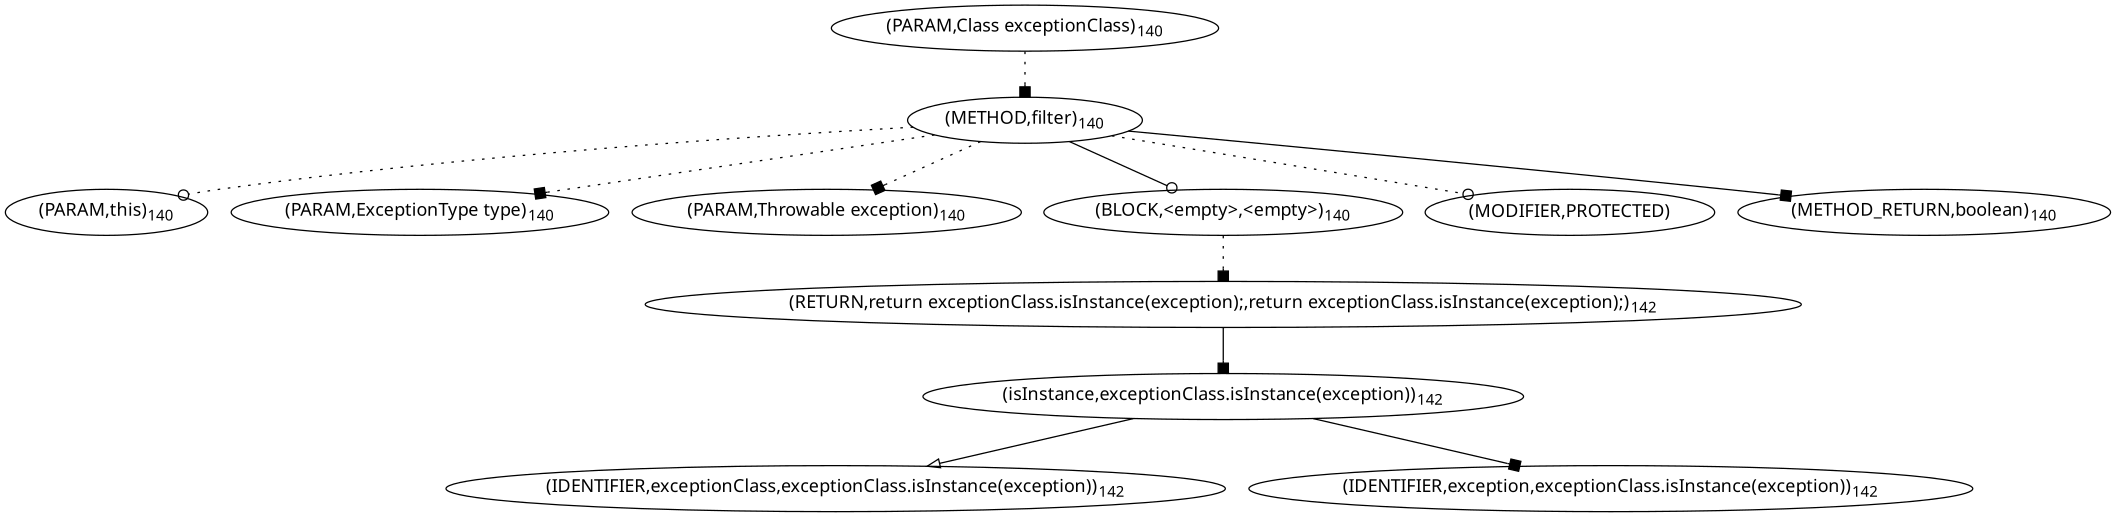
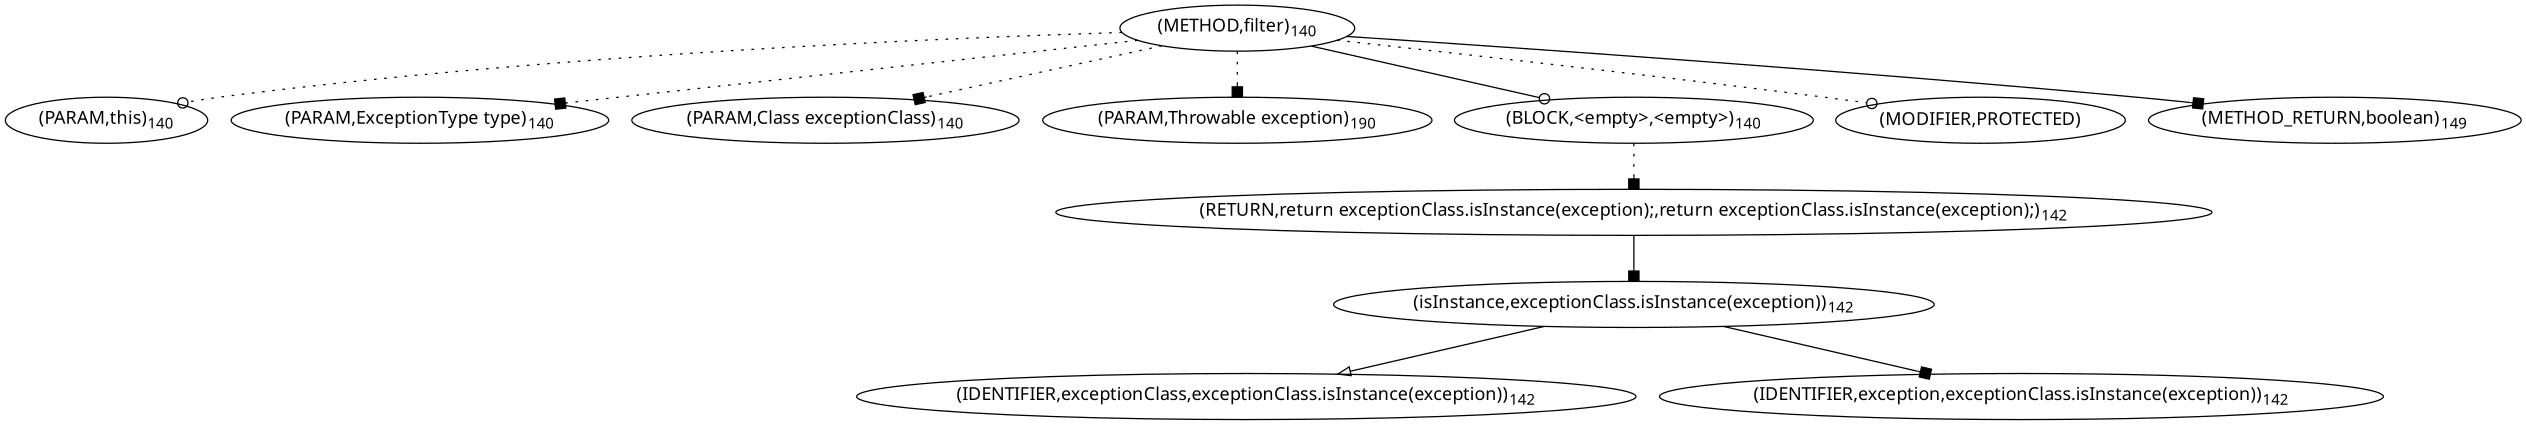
edge "(PARAM,Class exceptionClass)" -> "(METHOD,filter)": reversed
node "(PARAM,Throwable exception)": text "140" -> "190"
node "(METHOD_RETURN,boolean)": text "140" -> "149"
